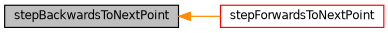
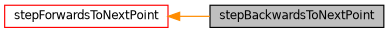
edge "stepForwardsToNextPoint" -> "stepBackwardsToNextPoint": reversed
